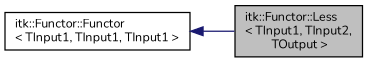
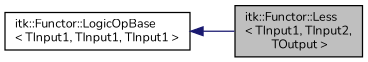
node "itk::Functor::Functor < TInput1, TInput1, TInput1 >": label "itk::Functor::Functor < TInput1, TInput1, TInput1 >" -> "itk::Functor::LogicOpBase < TInput1, TInput1, TInput1 >"
